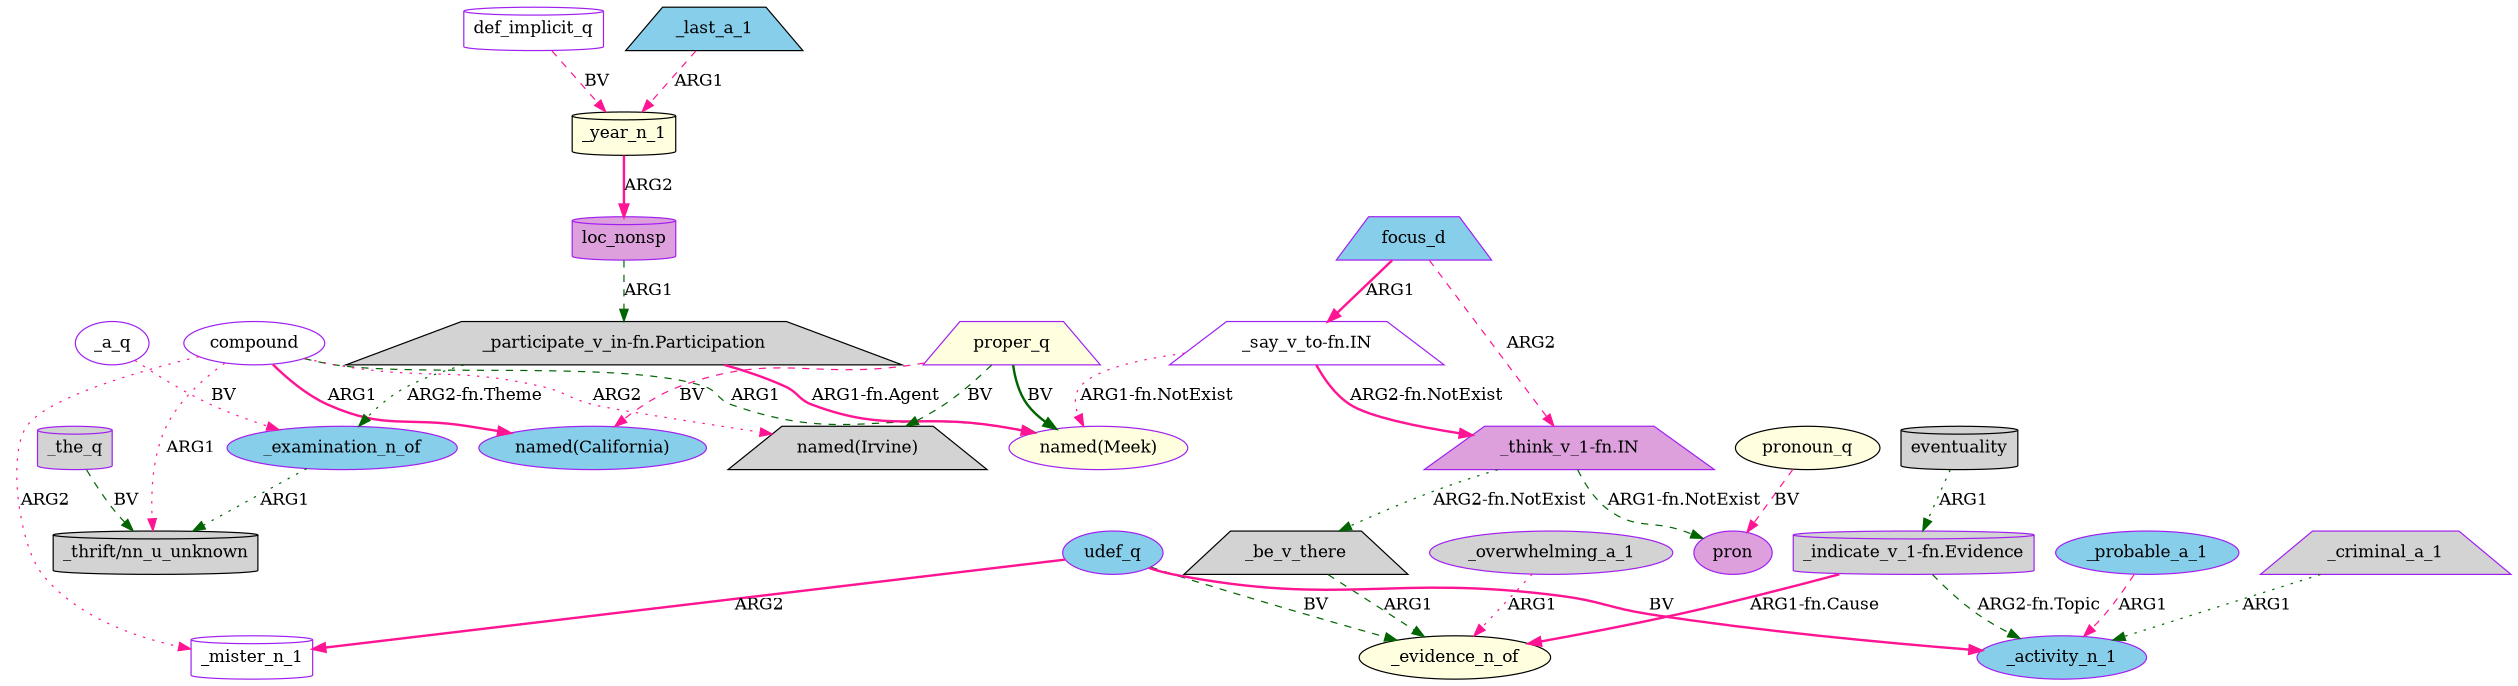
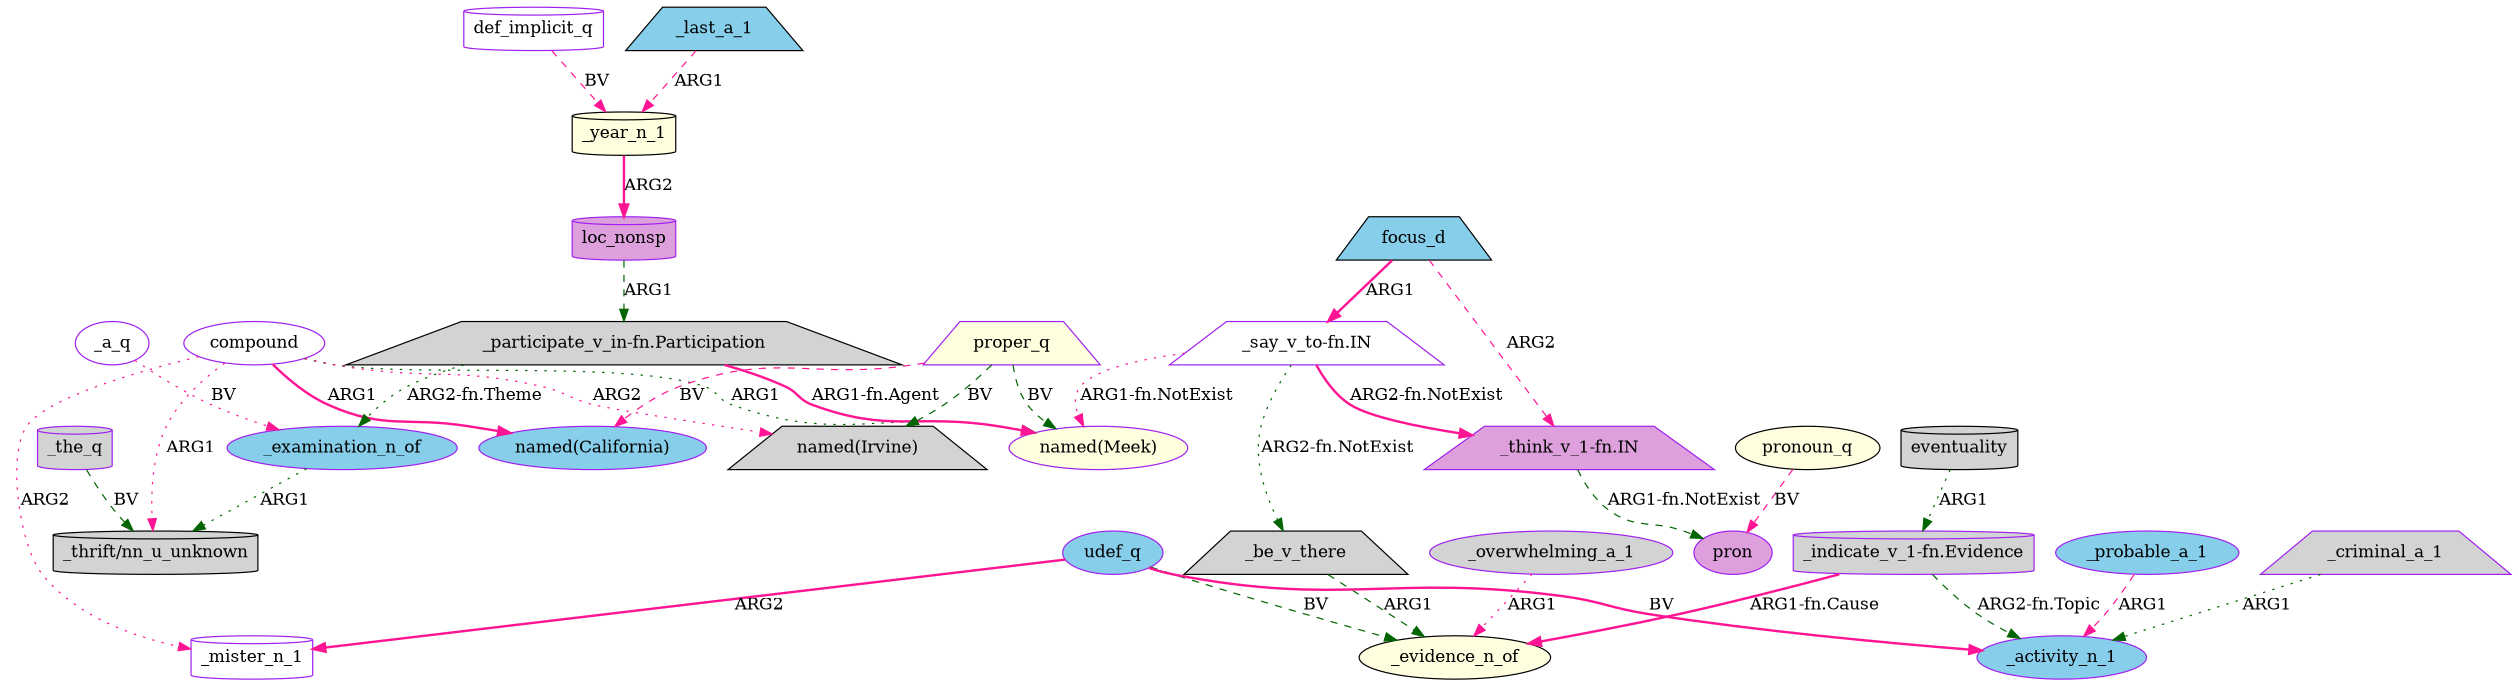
node "focus_d": color purple -> black
edge "compound" -> "named(Meek)": style dashed -> dotted
edge "proper_q" -> "named(Meek)": style bold -> dashed
edge "_think_v_1-fn.IN" -> "_be_v_there": now "_say_v_to-fn.IN" -> "_be_v_there"
